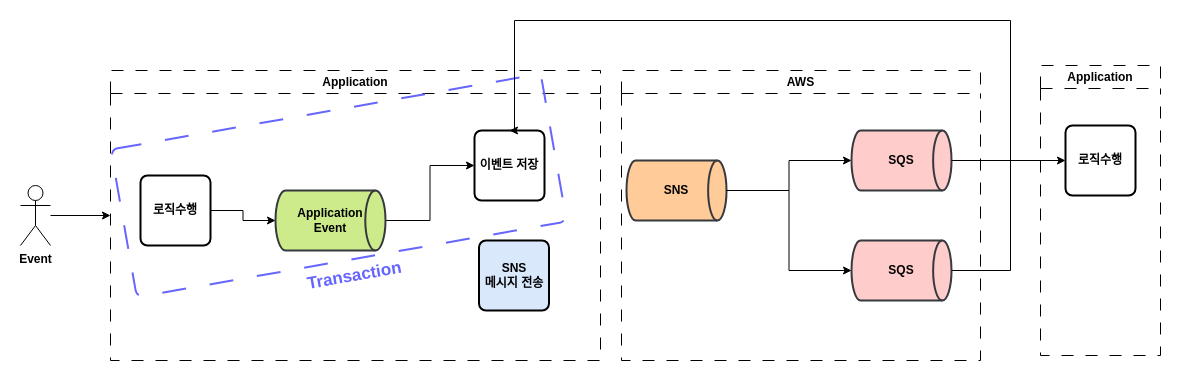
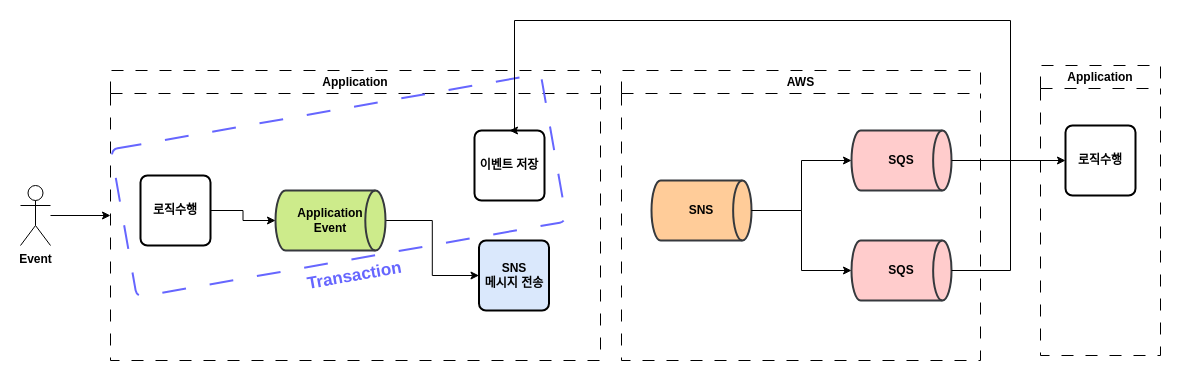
edge "Application Event" -> "이벤트 저장": removed
node "SNS": moved (677, 191) -> (702, 211)
edge "Application Event" -> "SNS 메시지 전송": added
